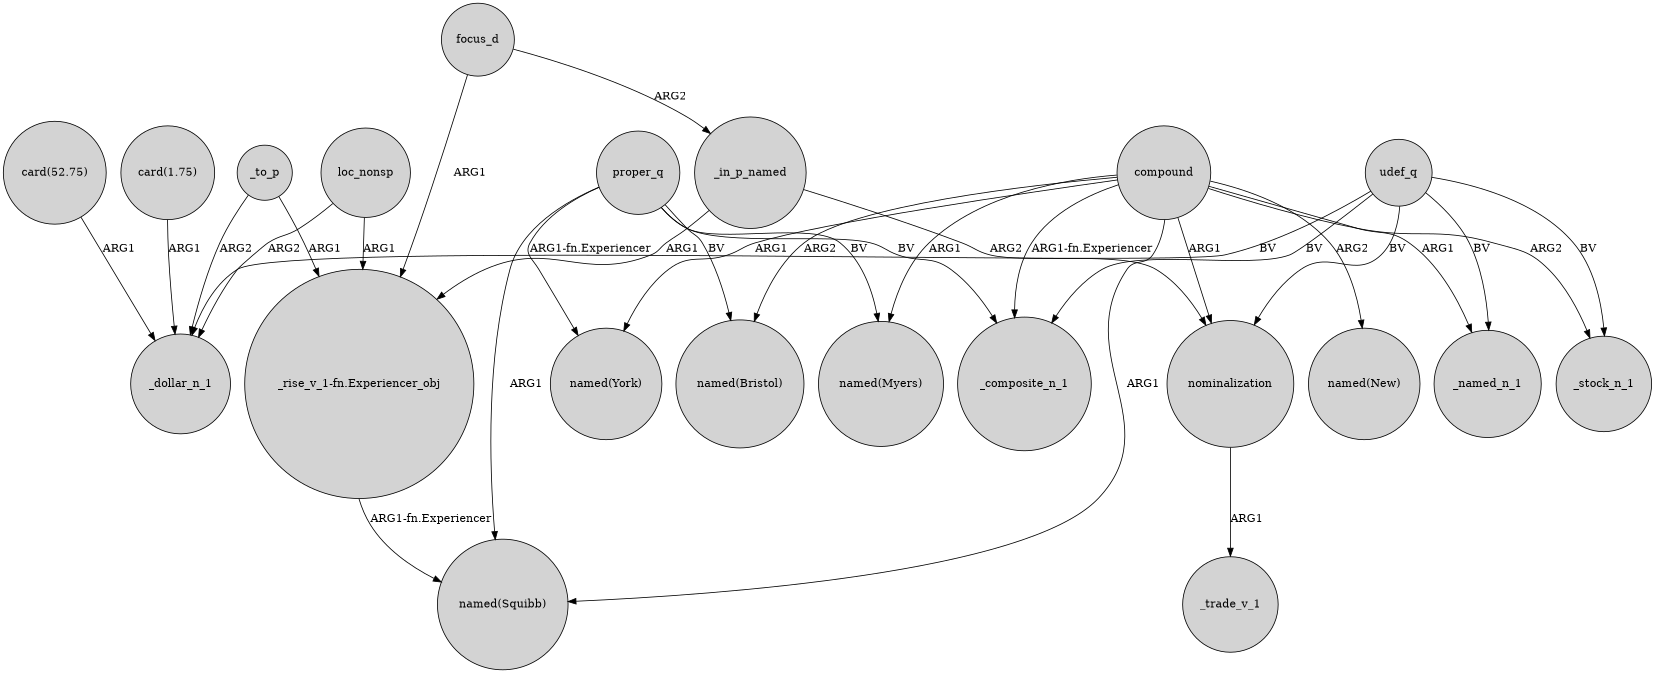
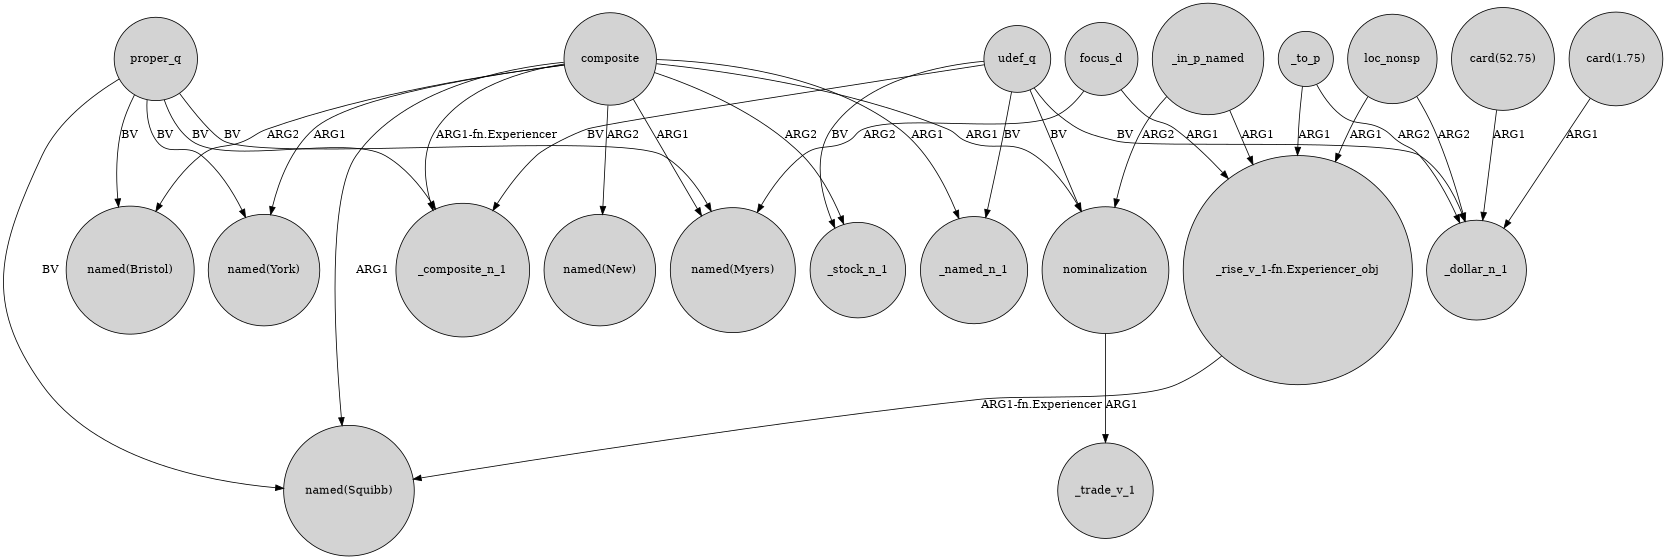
edge "focus_d" -> "_in_p_named": now "focus_d" -> "named(Myers)"
node "compound": label "compound" -> "composite"
edge "proper_q" -> "named(York)": label "ARG1-fn.Experiencer" -> "BV"
edge "proper_q" -> "named(Squibb)": label "ARG1" -> "BV"
